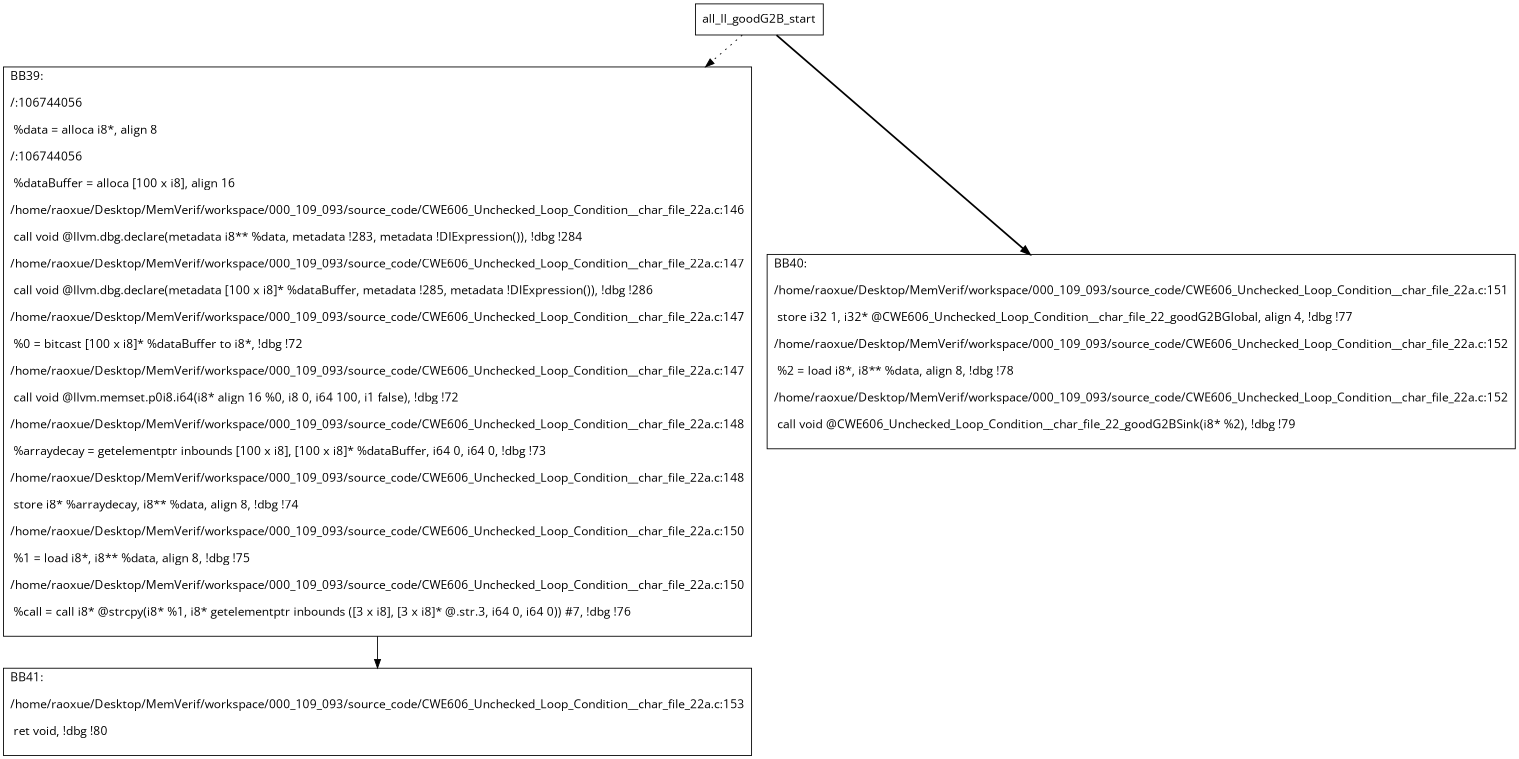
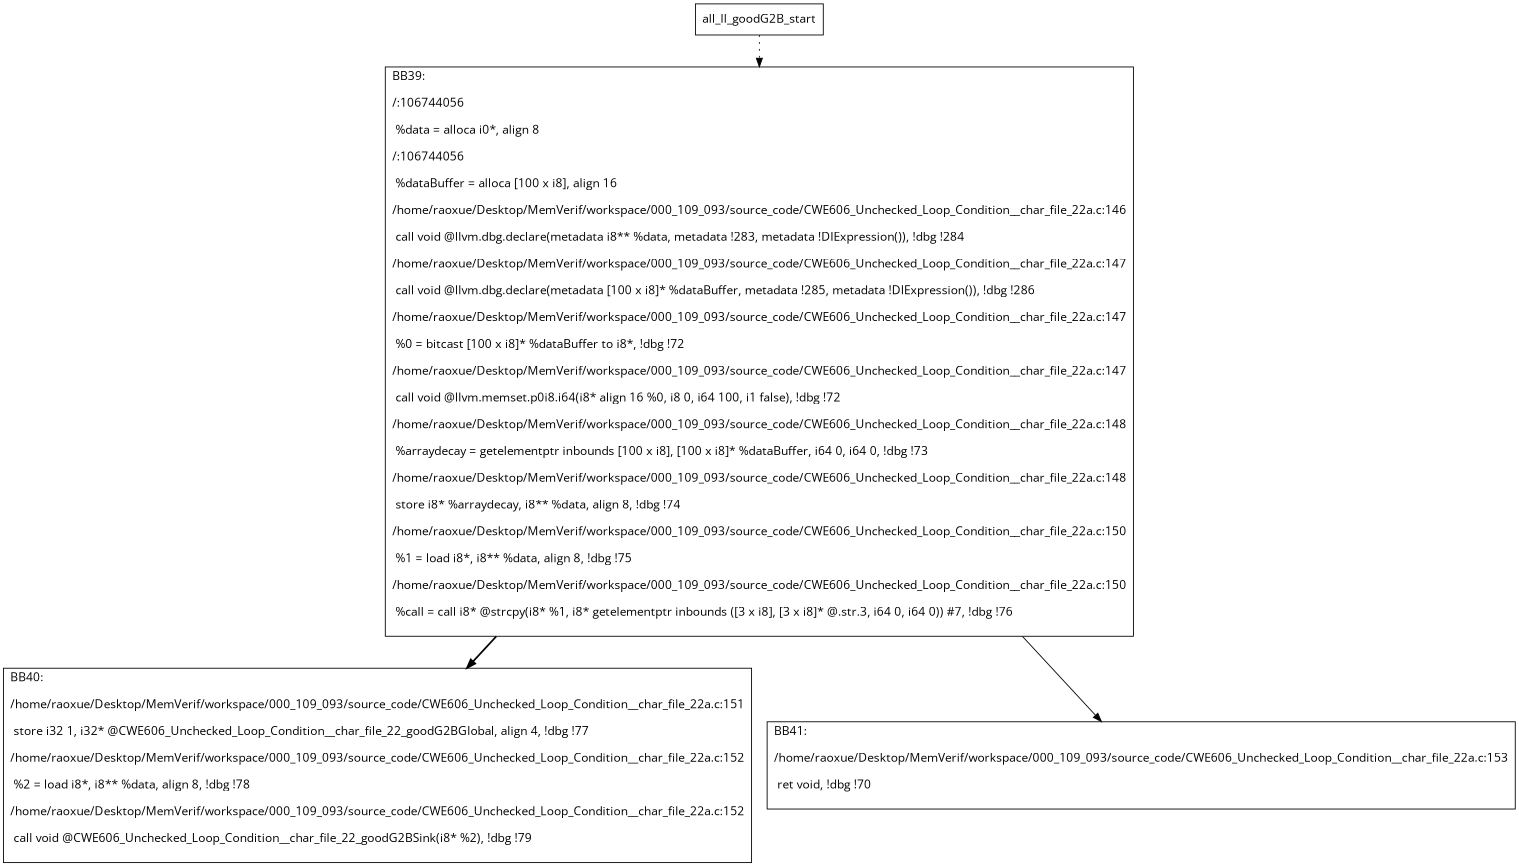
node "BB39:": text "%data = alloca i8*, align 8" -> "%data = alloca i0*, align 8"
edge "all_ll_goodG2B_start" -> "BB40:": now "BB39:" -> "BB40:"
node "BB41:": text "ret void, !dbg !80" -> "ret void, !dbg !70"
